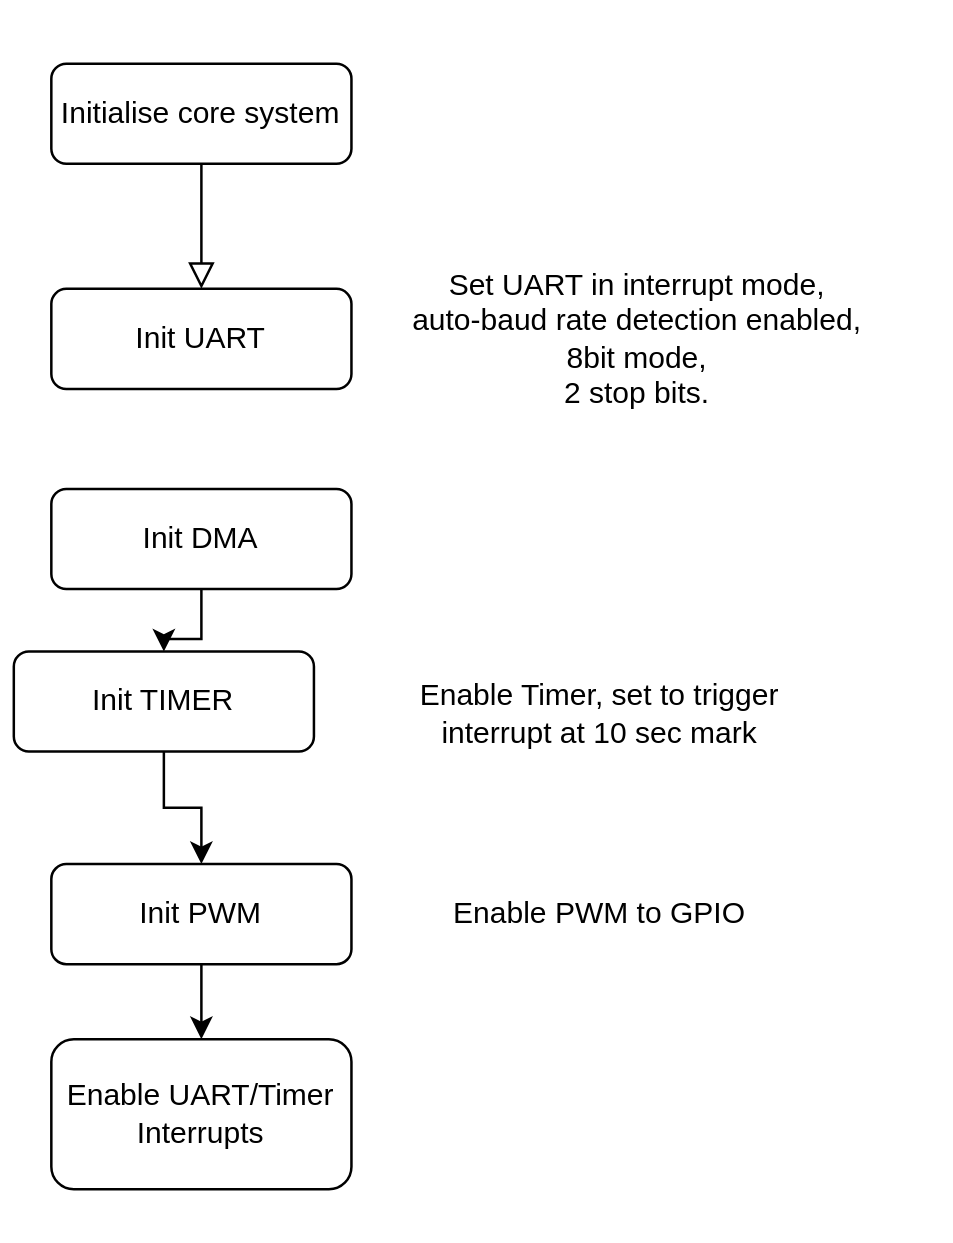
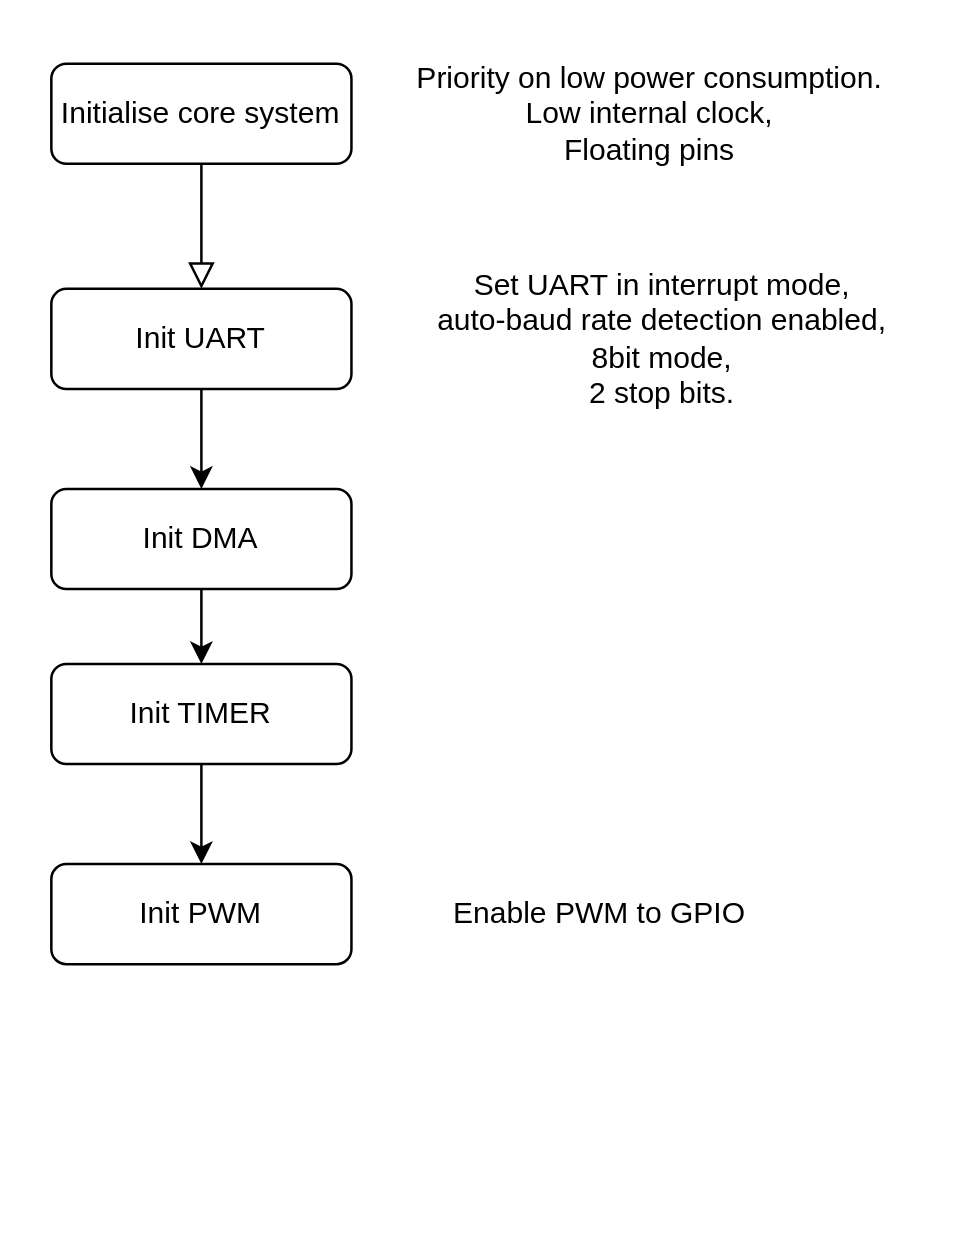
node "Priority on low power consumption. Low internal clock, Floating pins": added
node "Set UART in interrupt mode, auto-baud rate detection enabled, 8bit mode, 2 stop bits.": moved (636, 339) -> (661, 339)
edge "Init UART" -> "Init DMA": added
node "Init TIMER": moved (164, 701) -> (201, 714)
node "Enable Timer, set to trigger interrupt at 10 sec mark": removed
edge "Init PWM" -> "Enable UART/Timer Interrupts": removed
node "Enable UART/Timer Interrupts": removed
